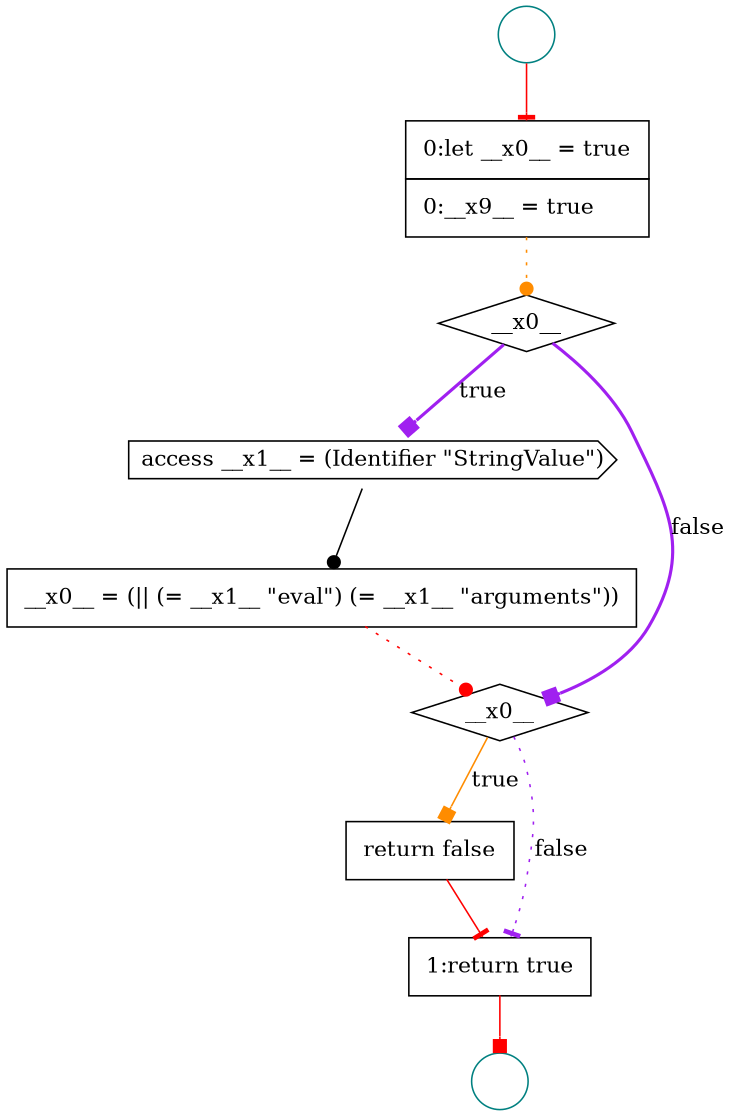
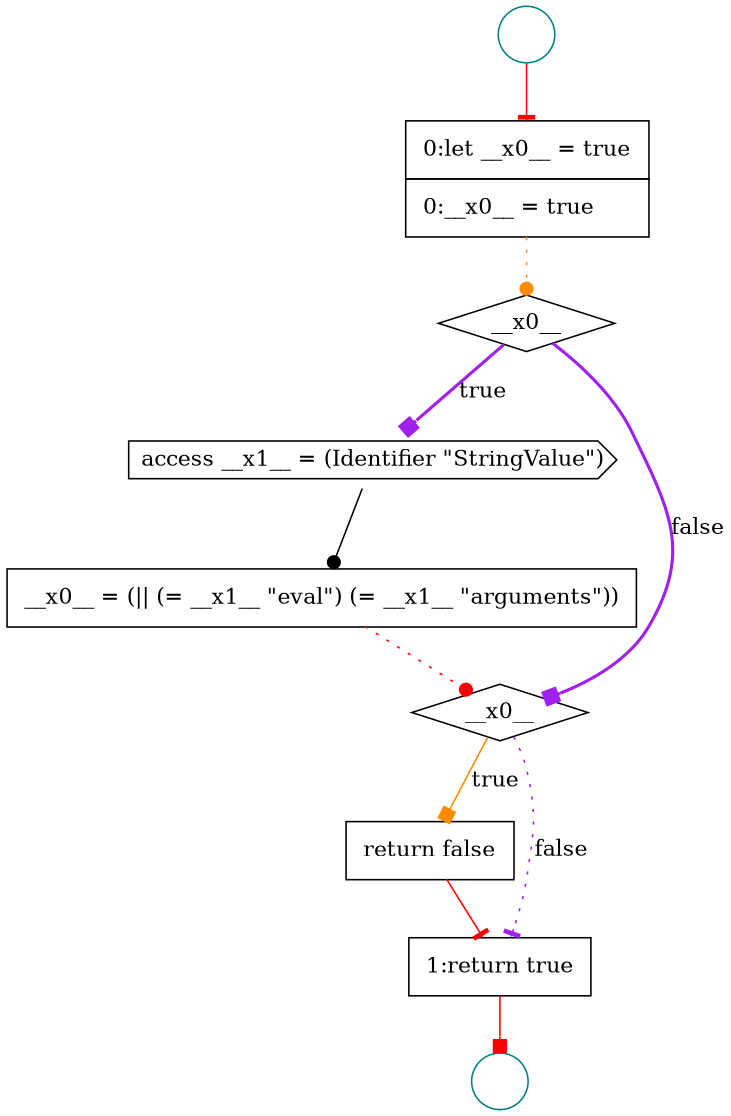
node "0:let __x0__ = true": text "0:__x9__ = true" -> "0:__x0__ = true"
